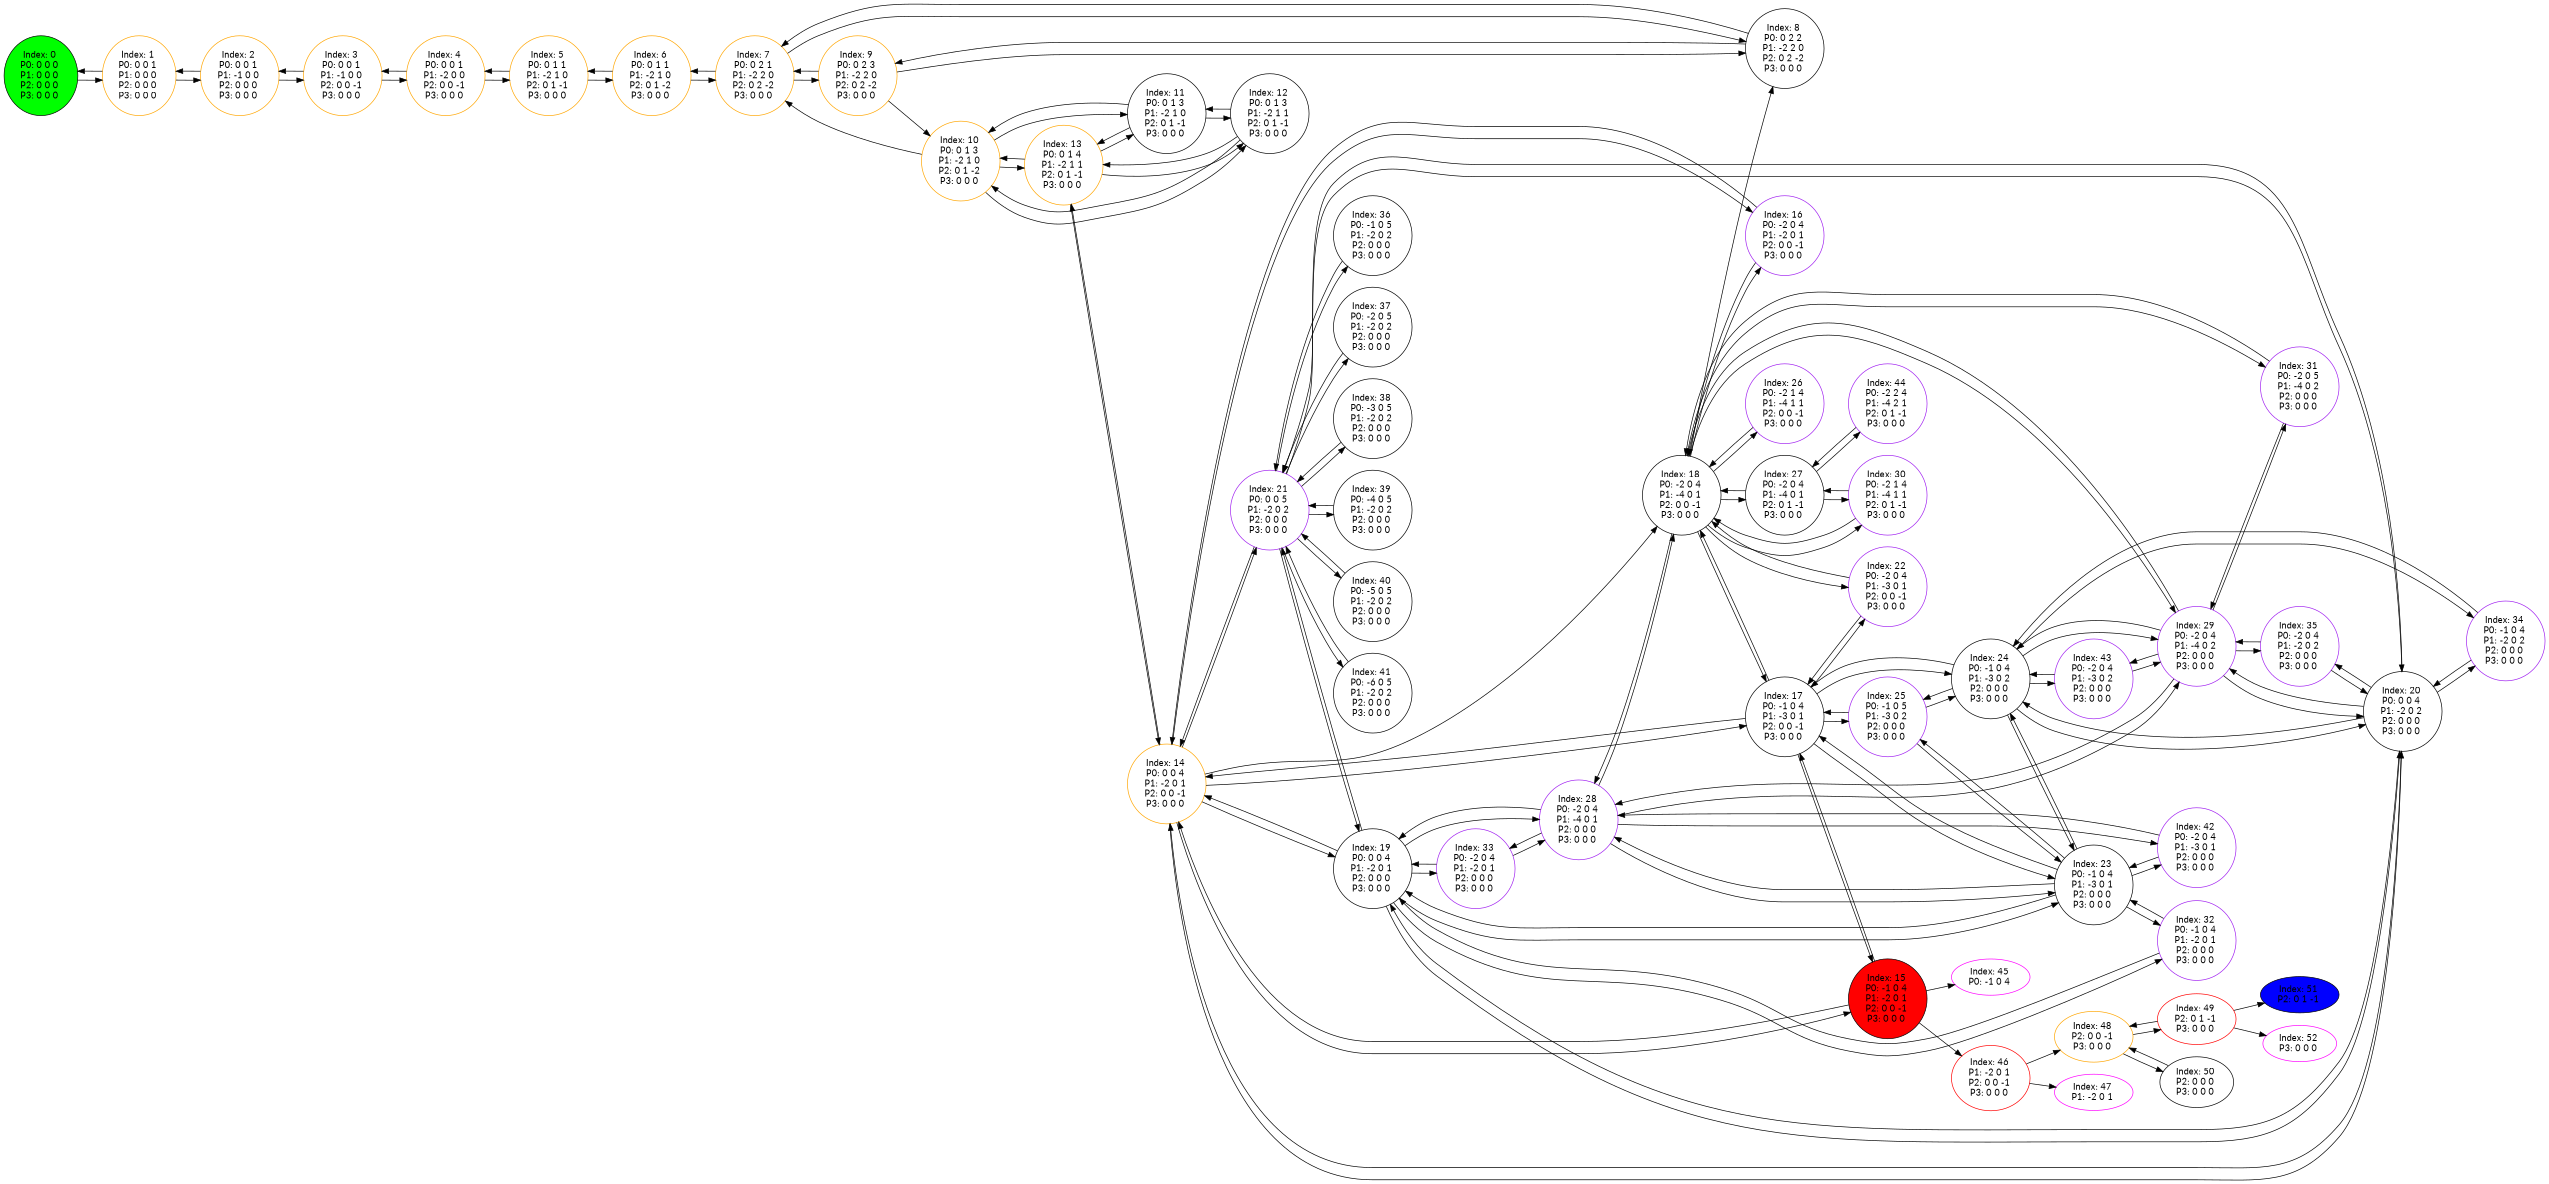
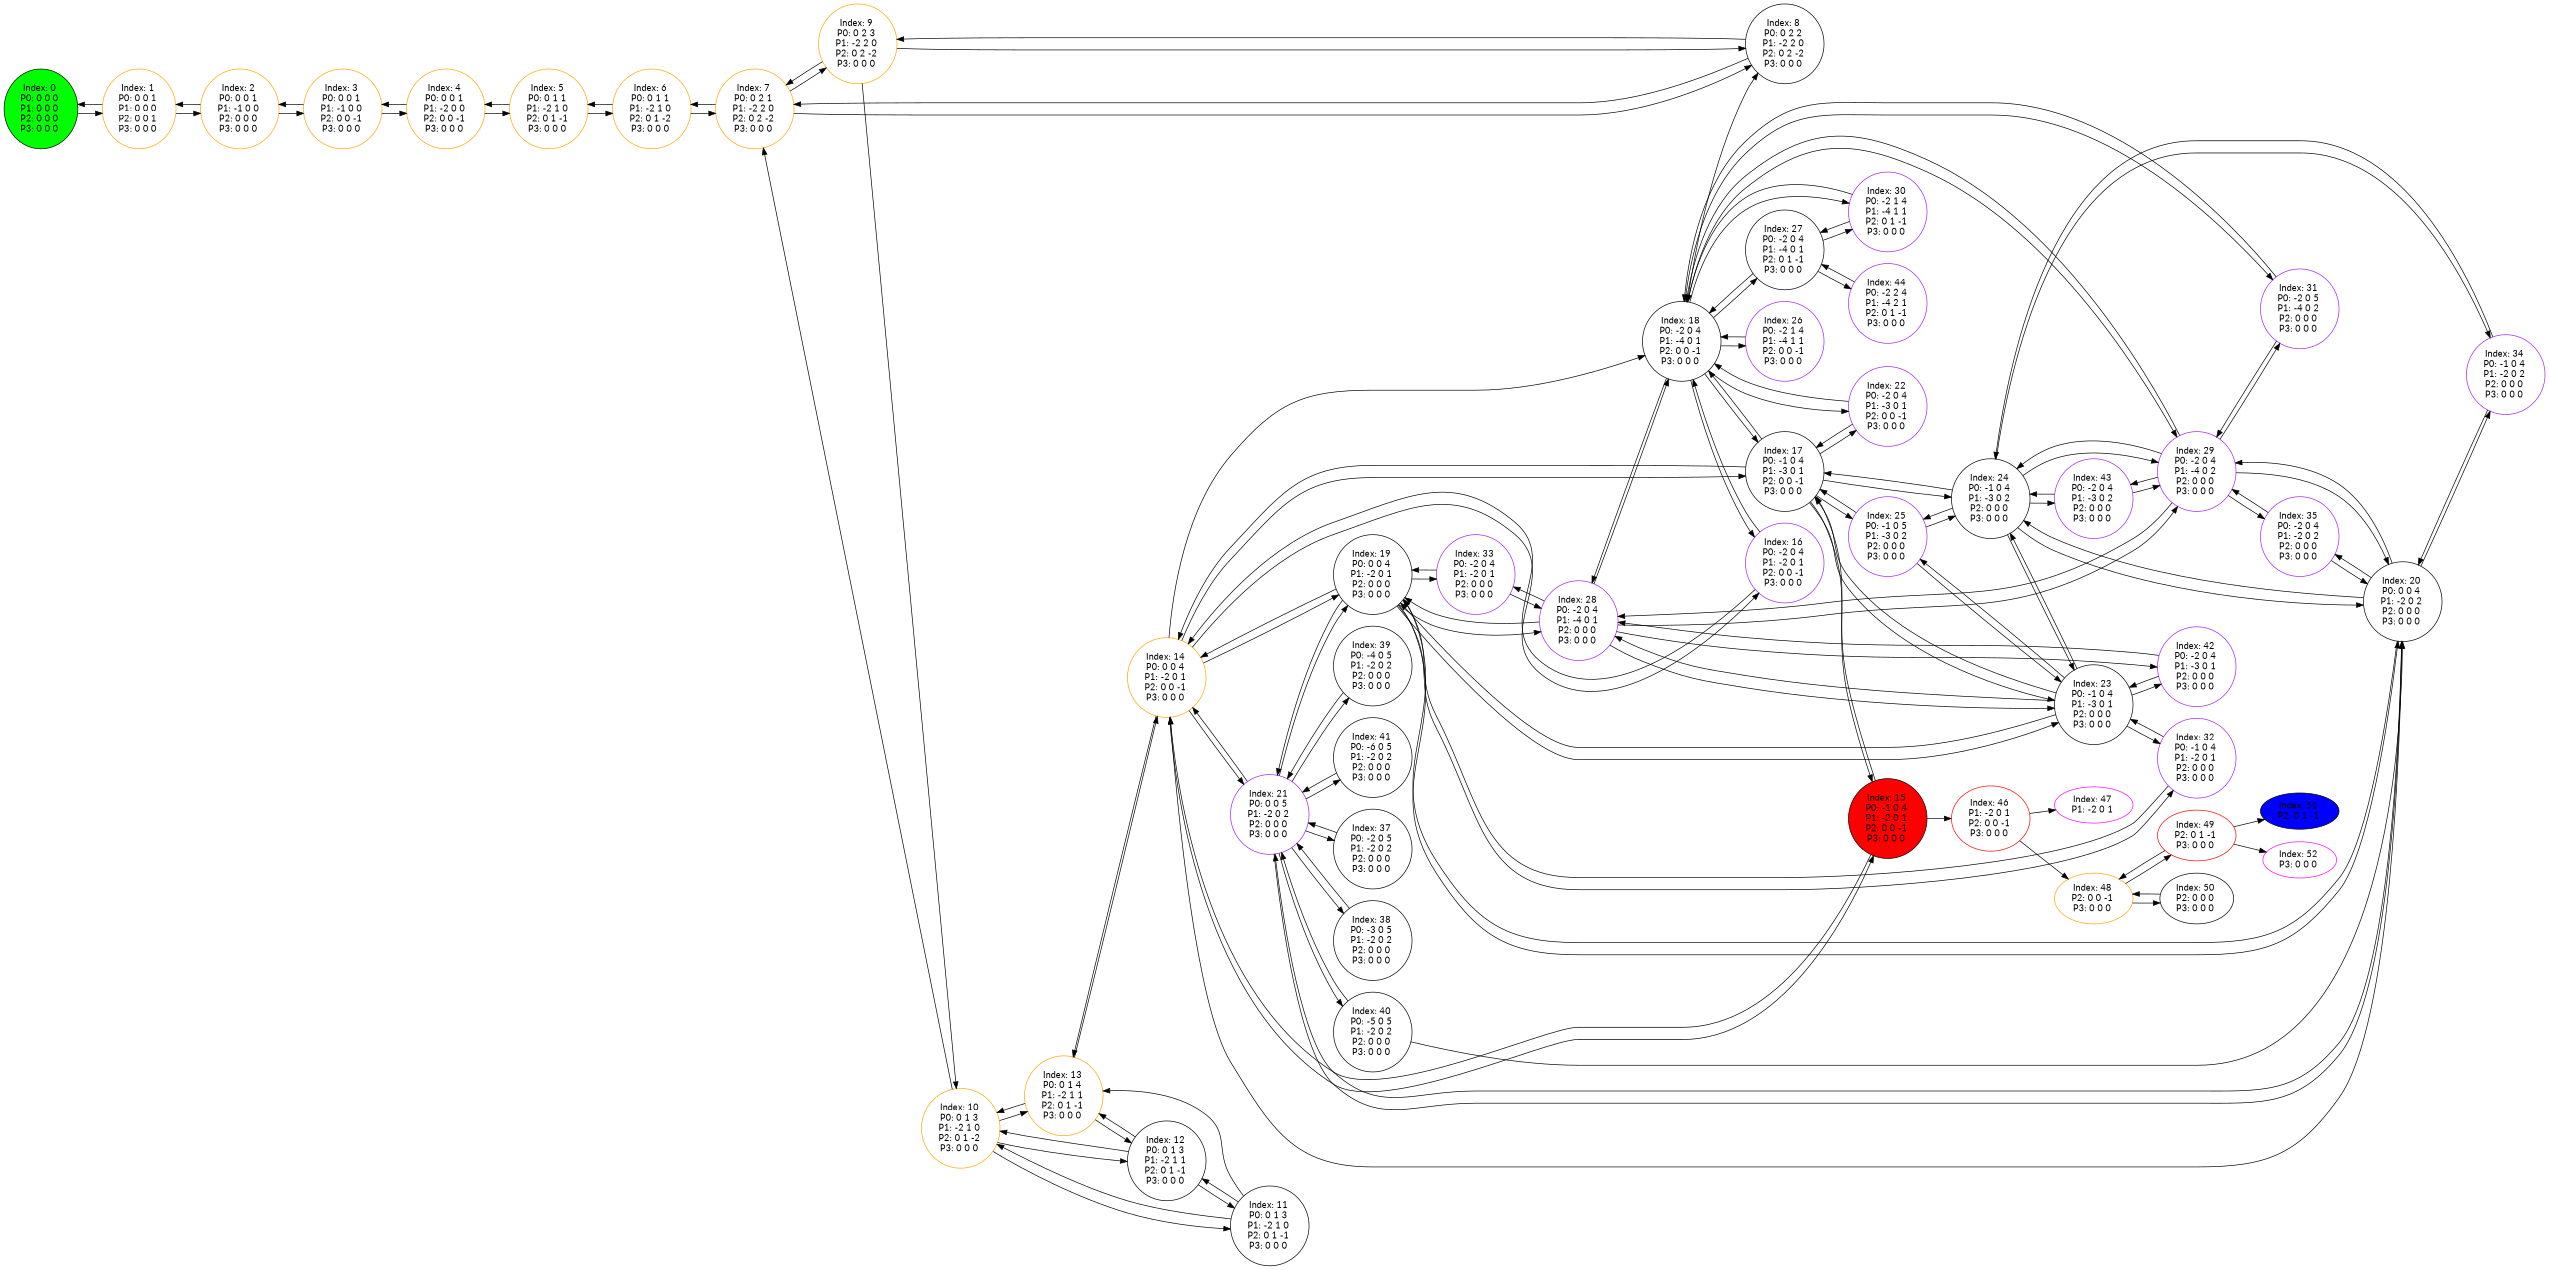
node "Index: 1 P0: 0 0 1 P1: 0 0 0 P2: 0 0 0 P3: 0 0 0": label "Index: 1 P0: 0 0 1 P1: 0 0 0 P2: 0 0 0 P3: 0 0 0" -> "Index: 1 P0: 0 0 1 P1: 0 0 0 P2: 0 0 1 P3: 0 0 0"
edge "Index: 13 P0: 0 1 4 P1: -2 1 1 P2: 0 1 -1 P3: 0 0 0" -> "Index: 11 P0: 0 1 3 P1: -2 1 0 P2: 0 1 -1 P3: 0 0 0": removed
node "Index: 36 P0: -1 0 5 P1: -2 0 2 P2: 0 0 0 P3: 0 0 0": removed
node "Index: 45 P0: -1 0 4": removed
edge "Index: 14 P0: 0 0 4 P1: -2 0 1 P2: 0 0 -1 P3: 0 0 0" -> "Index: 20 P0: 0 0 4 P1: -2 0 2 P2: 0 0 0 P3: 0 0 0": now "Index: 40 P0: -5 0 5 P1: -2 0 2 P2: 0 0 0 P3: 0 0 0" -> "Index: 20 P0: 0 0 4 P1: -2 0 2 P2: 0 0 0 P3: 0 0 0"
